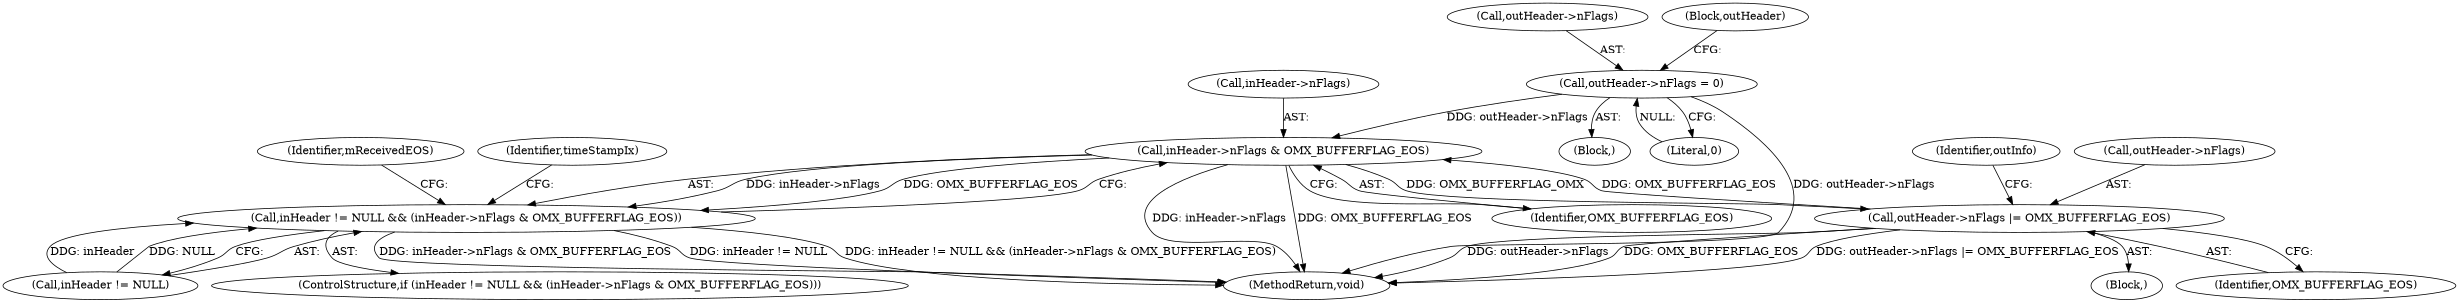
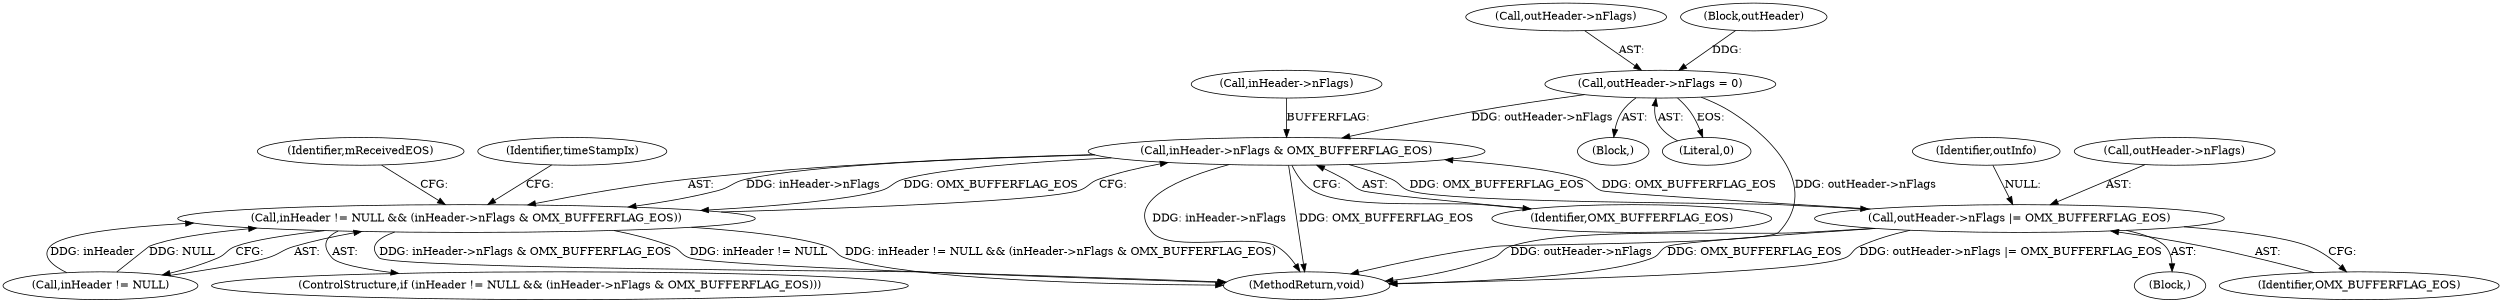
edge "(Block,outHeader)" -> "(Call,outHeader->nFlags = 0)": label "CFG: " -> "DDG: "
edge "(Call,inHeader->nFlags)" -> "(Call,inHeader->nFlags & OMX_BUFFERFLAG_EOS)": label "AST: " -> "BUFFERFLAG: "
edge "(Literal,0)" -> "(Call,outHeader->nFlags = 0)": label "NULL: " -> "AST: "
edge "(Call,outHeader->nFlags = 0)" -> "(Literal,0)": label "CFG: " -> "EOS: "
edge "(Call,inHeader->nFlags & OMX_BUFFERFLAG_EOS)" -> "(Call,outHeader->nFlags |= OMX_BUFFERFLAG_EOS)": label "DDG: OMX_BUFFERFLAG_OMX" -> "DDG: OMX_BUFFERFLAG_EOS"
edge "(Identifier,outInfo)" -> "(Call,outHeader->nFlags |= OMX_BUFFERFLAG_EOS)": label "CFG: " -> "NULL: "
